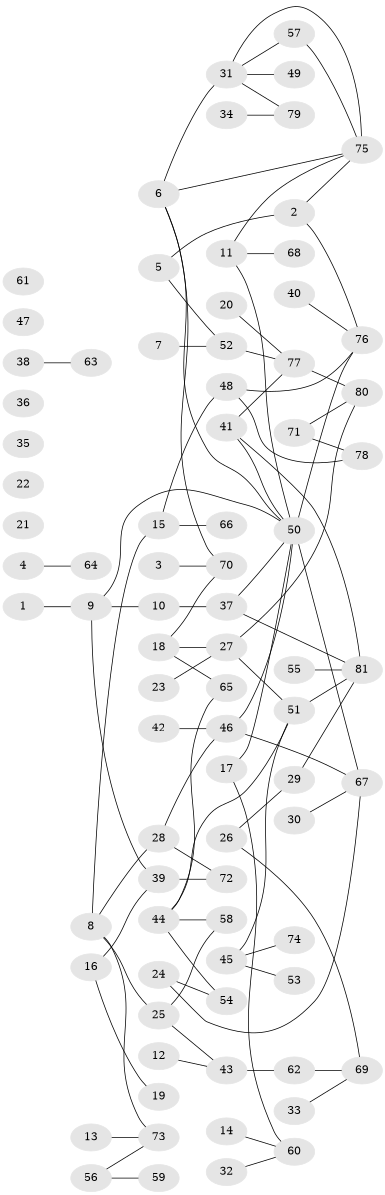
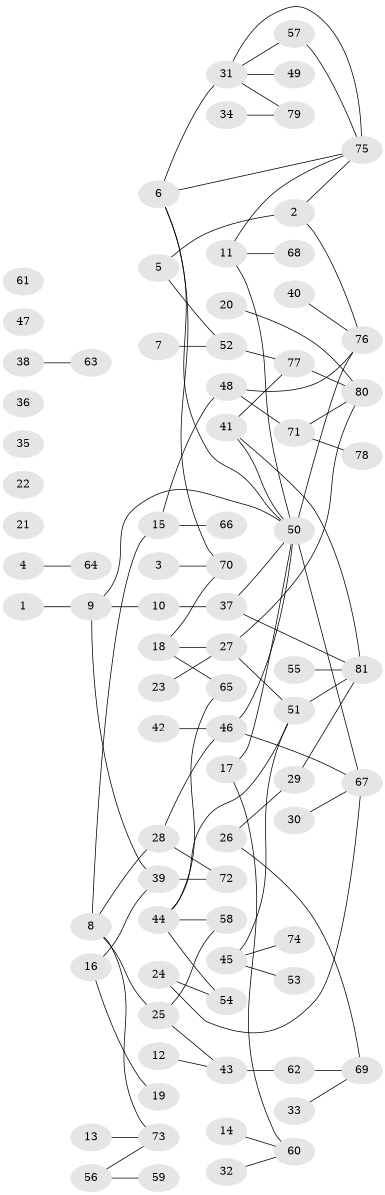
edge "20" -- "77": now "20" -- "80"
edge "48" -- "78": now "48" -- "71"
